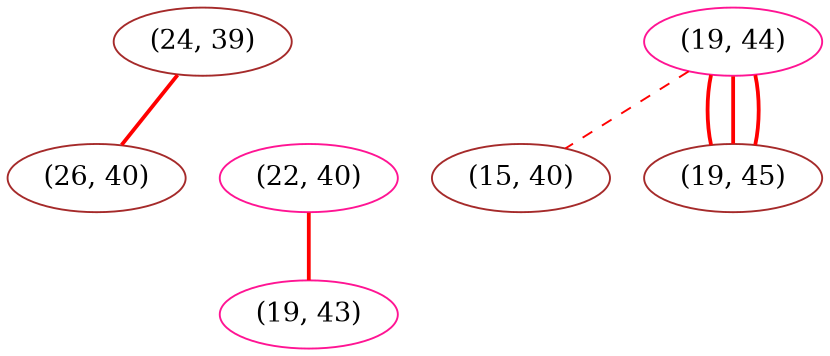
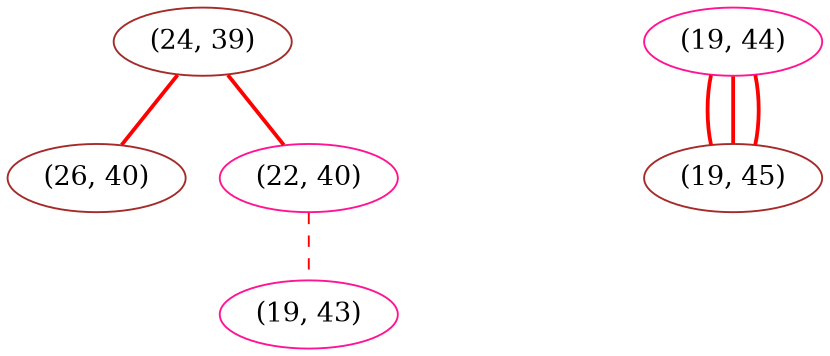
edge "(24, 39)" -- "(22, 40)": added
node "(15, 40)": removed
edge "(22, 40)" -- "(19, 43)": style bold -> dashed
